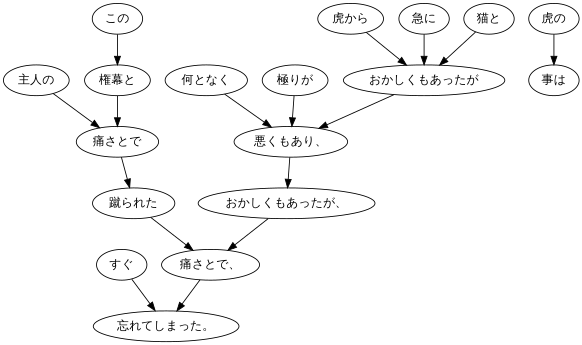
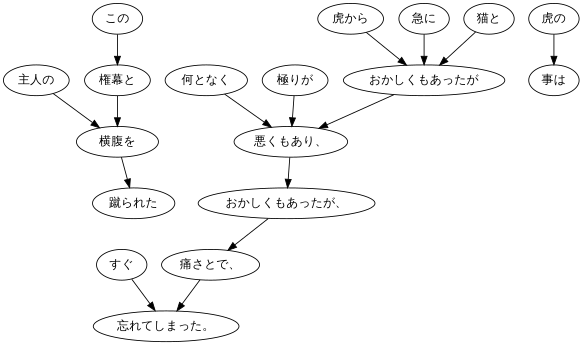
node "痛さとで": label "痛さとで" -> "横腹を"
edge "蹴られた" -> "痛さとで、": removed
